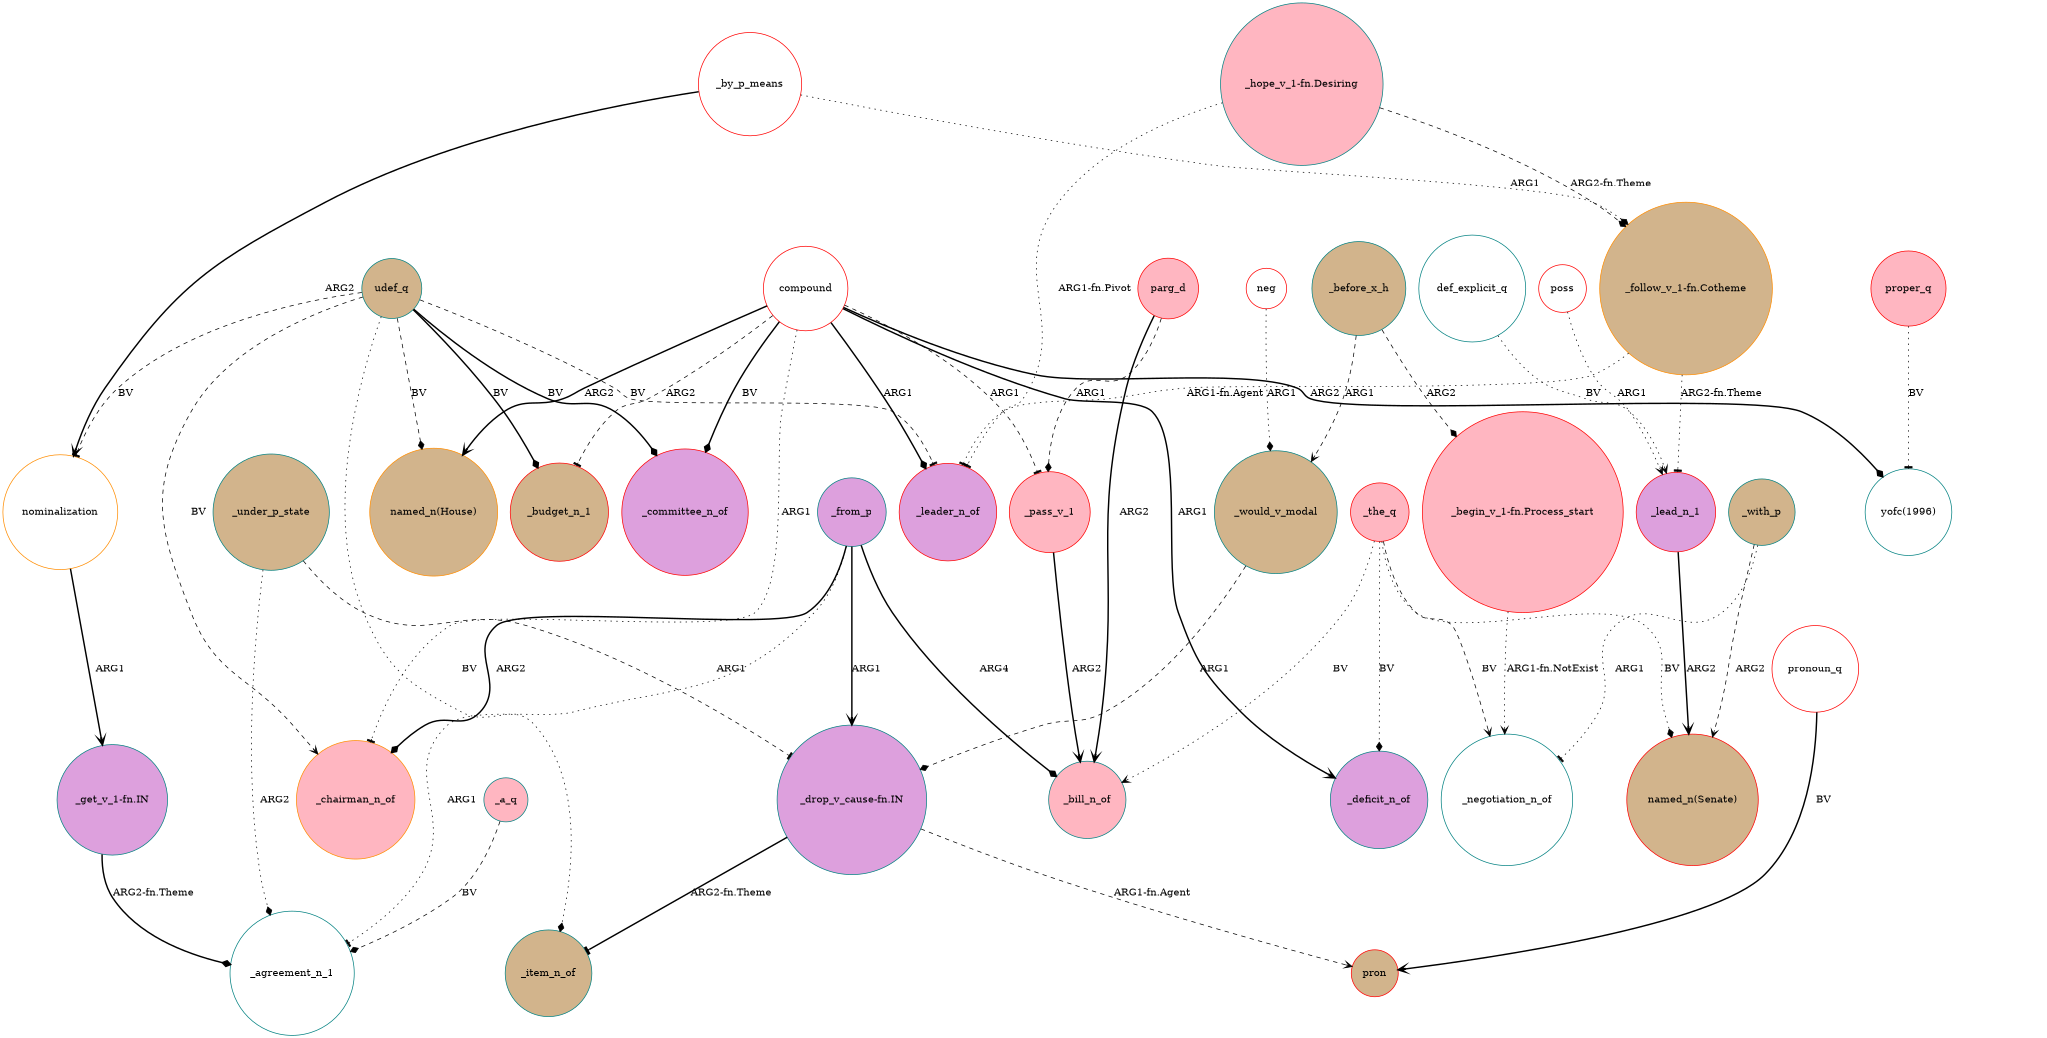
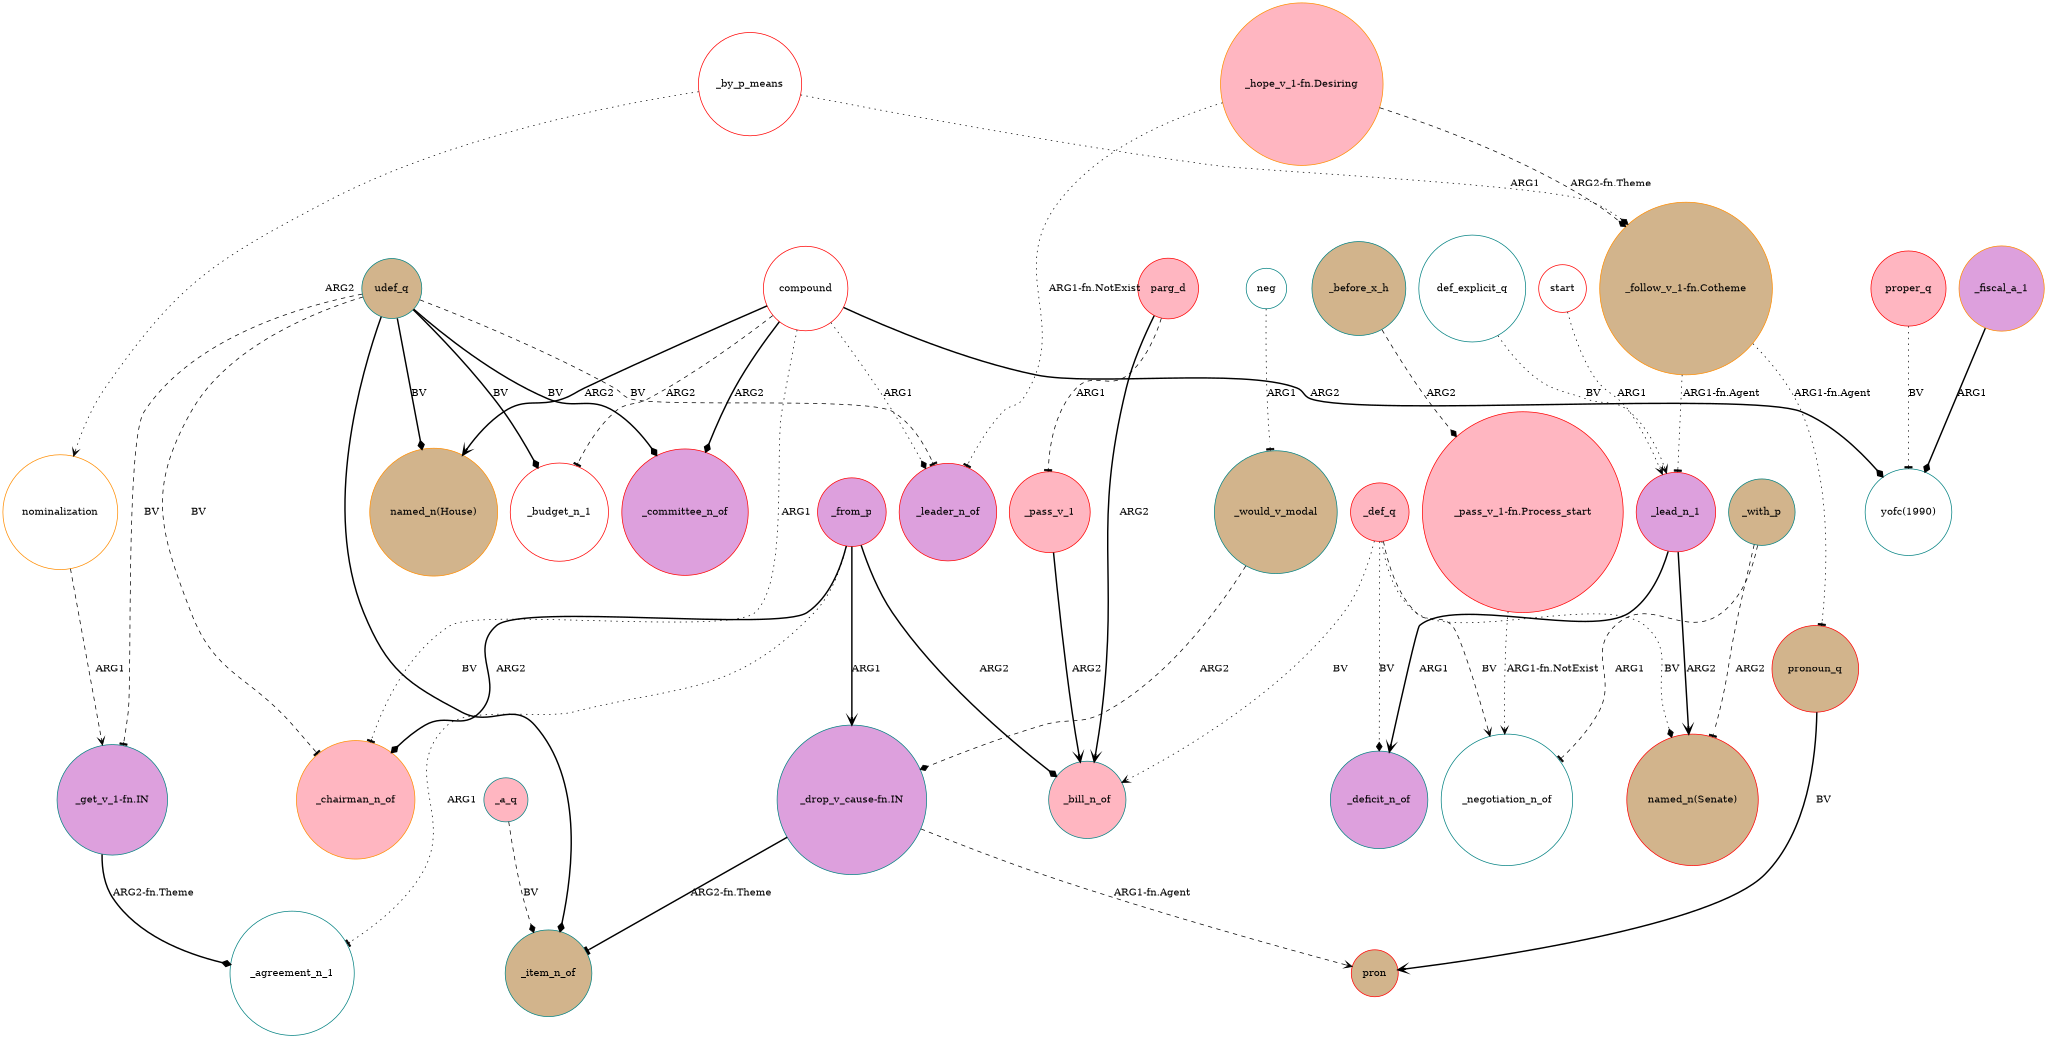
node "_hope_v_1-fn.Desiring": color teal -> darkorange
edge "_by_p_means" -> "nominalization": style bold -> dotted
edge "_hope_v_1-fn.Desiring" -> "_leader_n_of": label "ARG1-fn.Pivot" -> "ARG1-fn.NotExist"
node "neg": color red -> teal
node "poss": label "poss" -> "start"
node "_fiscal_a_1": added
edge "udef_q" -> "nominalization": now "udef_q" -> "_get_v_1-fn.IN"
edge "compound" -> "_pass_v_1": removed, label "ARG1"
edge "neg" -> "_would_v_modal": arrowhead diamond -> tee
edge "udef_q" -> "named_n(House)": style dashed -> bold
edge "parg_d" -> "_pass_v_1": arrowhead diamond -> tee
edge "_follow_v_1-fn.Cotheme" -> "_leader_n_of": now "_follow_v_1-fn.Cotheme" -> "pronoun_q"
edge "compound" -> "_leader_n_of": style bold -> dotted
edge "compound" -> "_committee_n_of": label "BV" -> "ARG2"
edge "_follow_v_1-fn.Cotheme" -> "_lead_n_1": label "ARG2-fn.Theme" -> "ARG1-fn.Agent"
edge "_before_x_h" -> "_would_v_modal": removed, label "ARG1"
edge "compound" -> "_deficit_n_of": now "_lead_n_1" -> "_deficit_n_of"
edge "udef_q" -> "_chairman_n_of": arrowhead vee -> tee
node "_under_p_state": removed
node "_budget_n_1": fillcolor tan -> white
node "_from_p": color teal -> red
node "_the_q": label "_the_q" -> "_def_q"
node "_begin_v_1-fn.Process_start": label "_begin_v_1-fn.Process_start" -> "_pass_v_1-fn.Process_start"
node "yofc(1996)": label "yofc(1996)" -> "yofc(1990)"
edge "_with_p" -> "_negotiation_n_of": style dotted -> dashed
edge "_with_p" -> "named_n(Senate)": arrowhead vee -> tee
edge "nominalization" -> "_get_v_1-fn.IN": style bold -> dashed
edge "udef_q" -> "_item_n_of": style dotted -> bold
edge "_from_p" -> "_bill_n_of": label "ARG4" -> "ARG2"
edge "_would_v_modal" -> "_drop_v_cause-fn.IN": label "ARG1" -> "ARG2"
node "pronoun_q": fillcolor white -> tan
edge "_a_q" -> "_agreement_n_1": now "_a_q" -> "_item_n_of"
